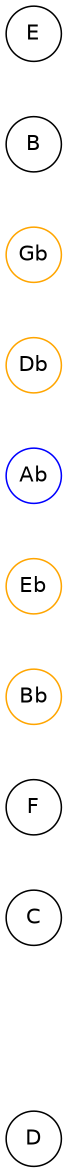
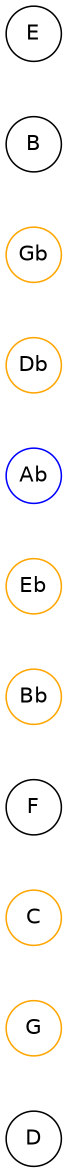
node "C": color black -> orange
node "G": added
